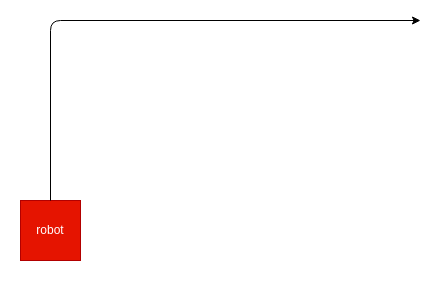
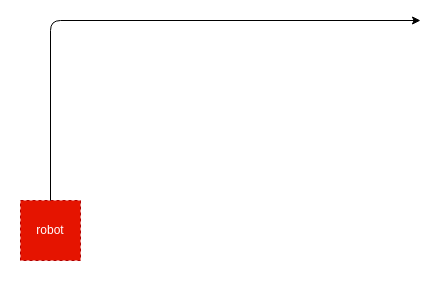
node "robot": style solid -> dashed
